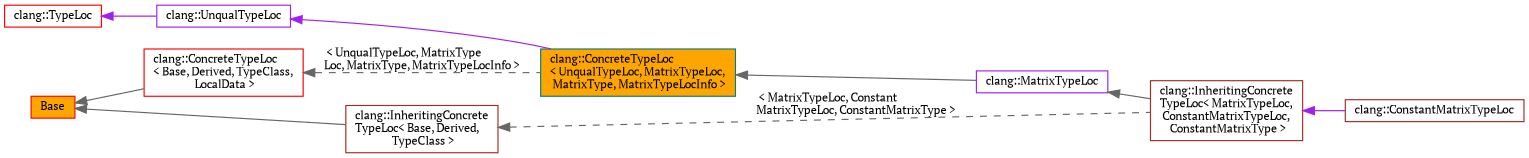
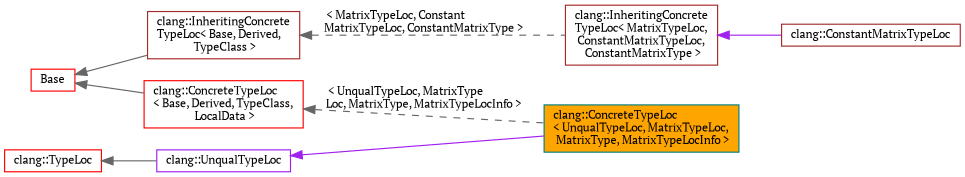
edge "clang::UnqualTypeLoc" -> "clang::TypeLoc": color purple -> gray40
node "clang::MatrixTypeLoc": removed
node "Base": fillcolor orange -> white
